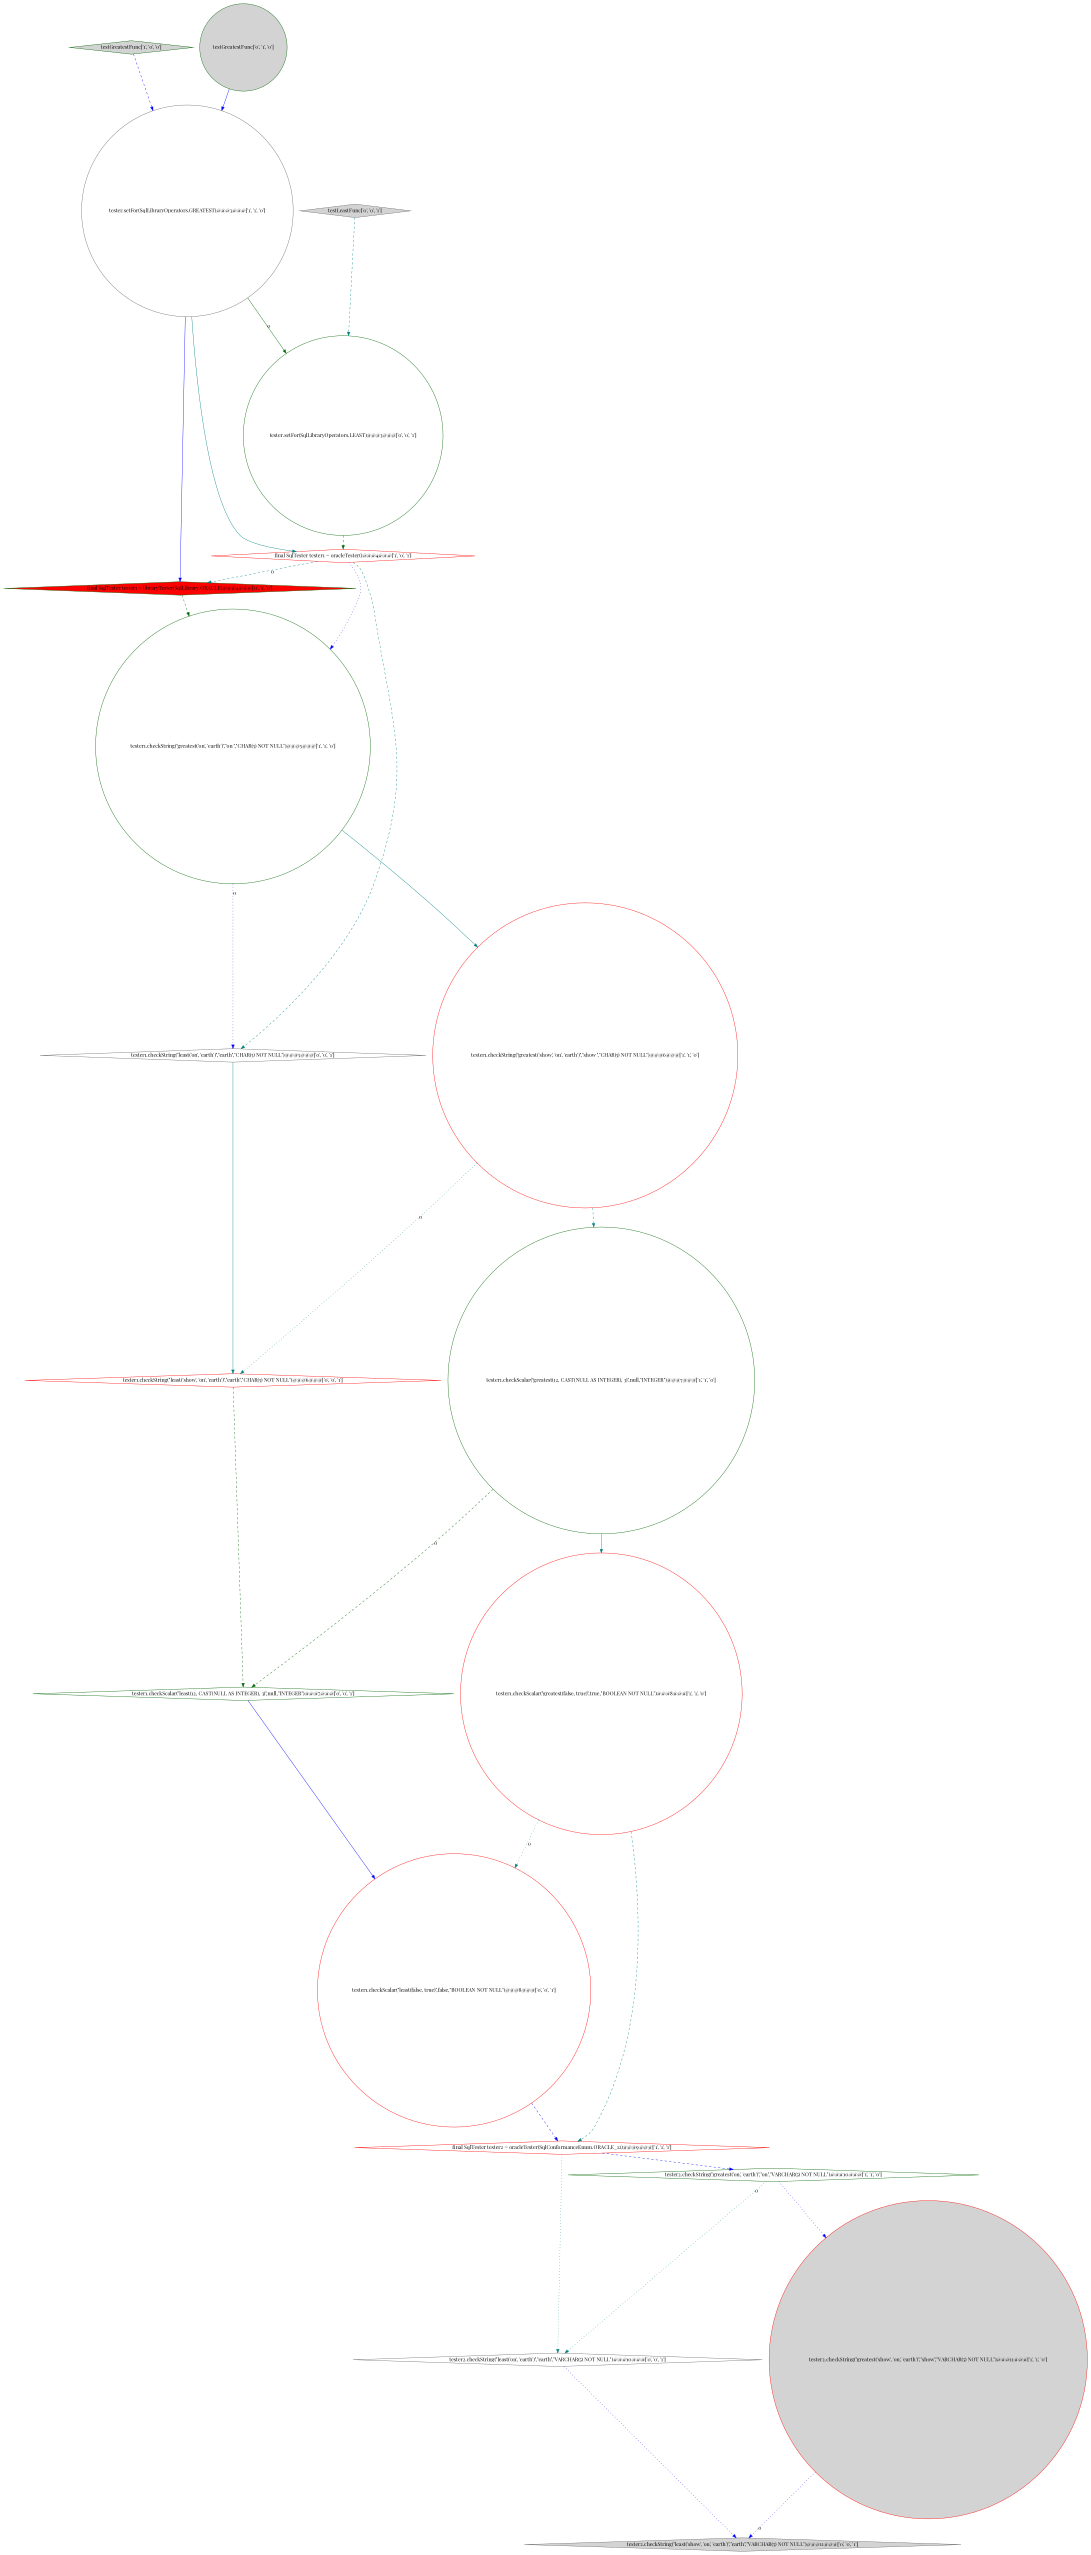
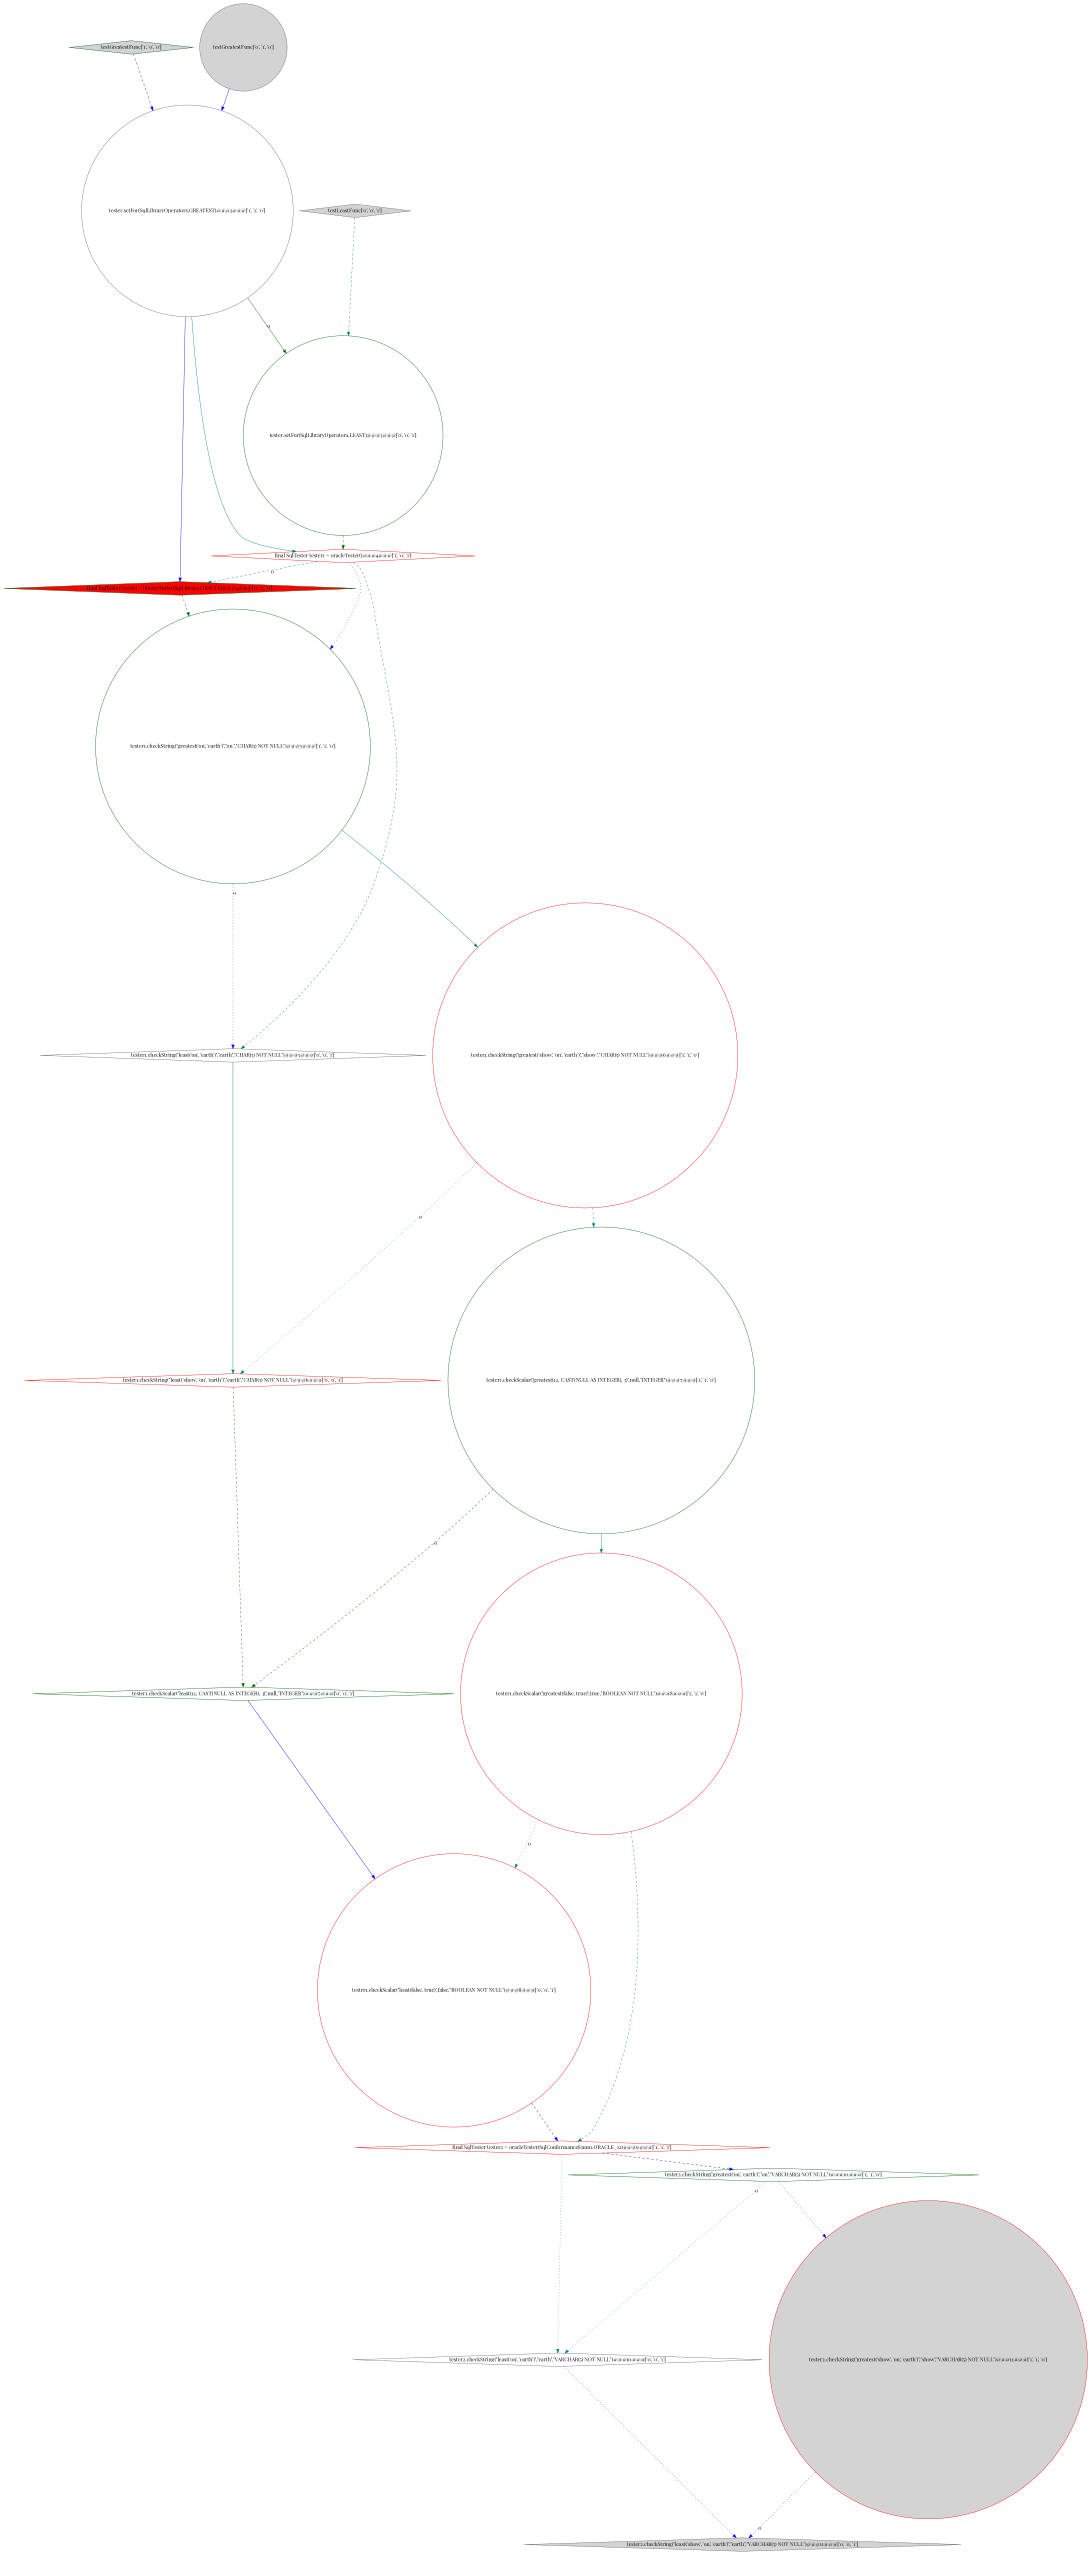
node "testGreatestFunc['0', '1', '0']": color darkgreen -> gray40
